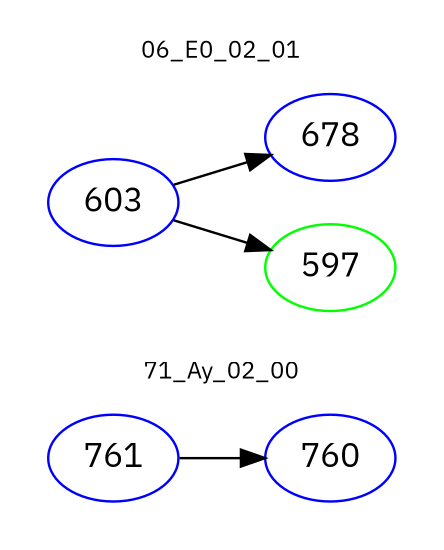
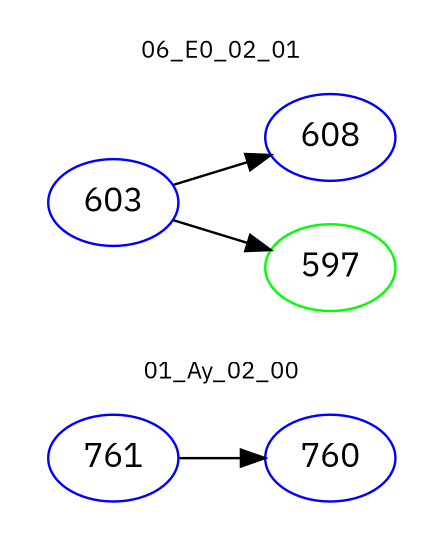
node "678": label "678" -> "608"
cluster "71_Ay_02_00": label "71_Ay_02_00" -> "01_Ay_02_00"
